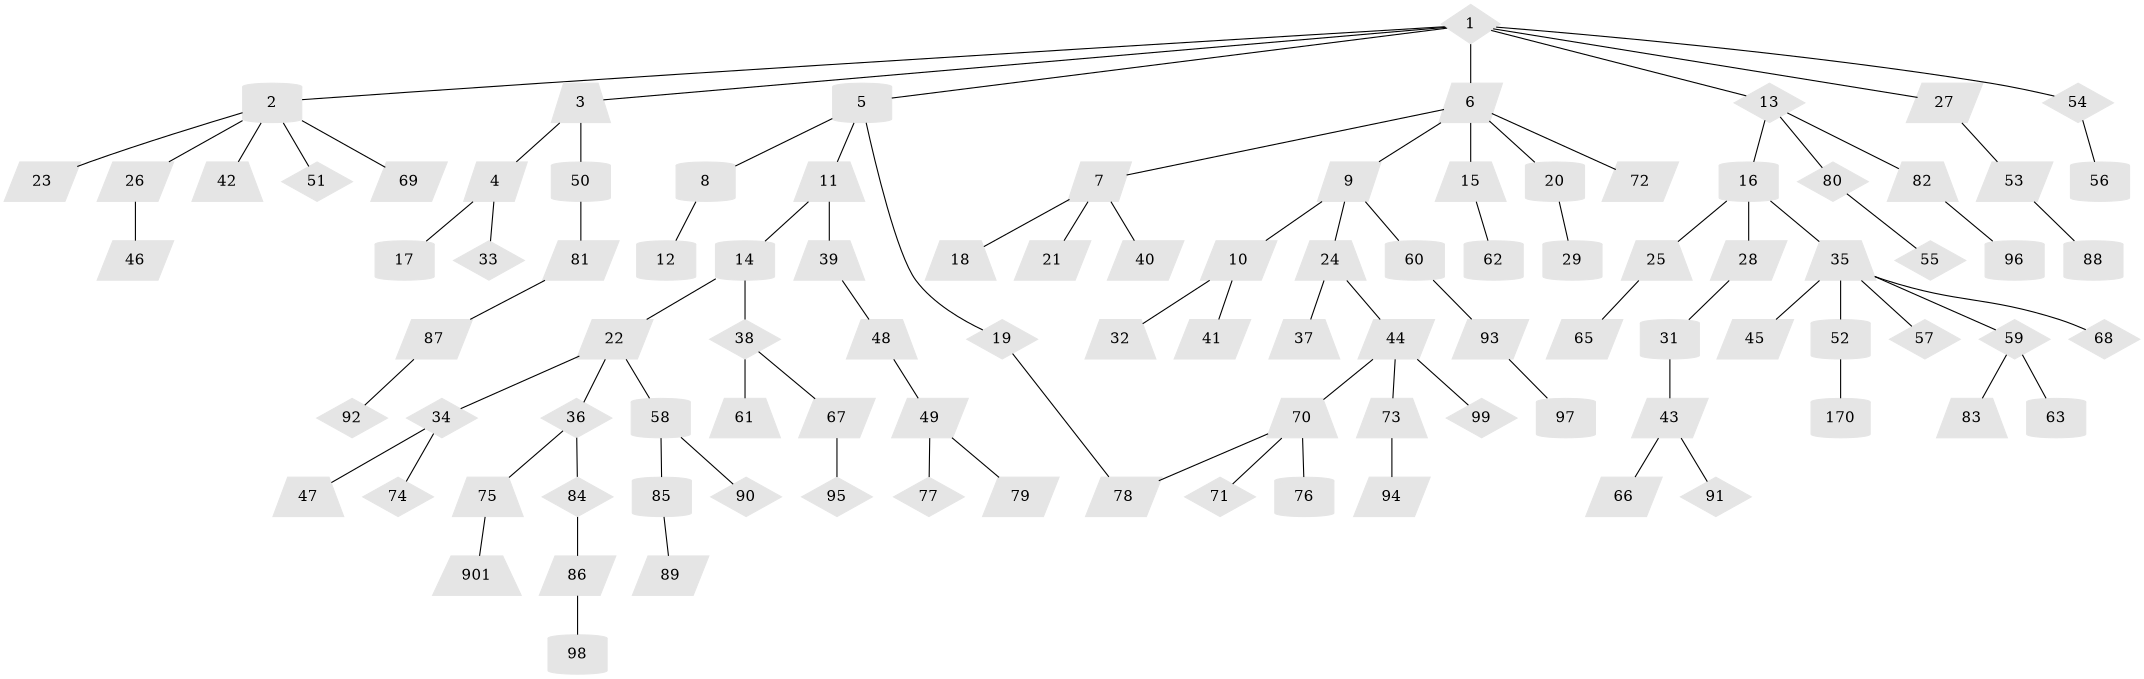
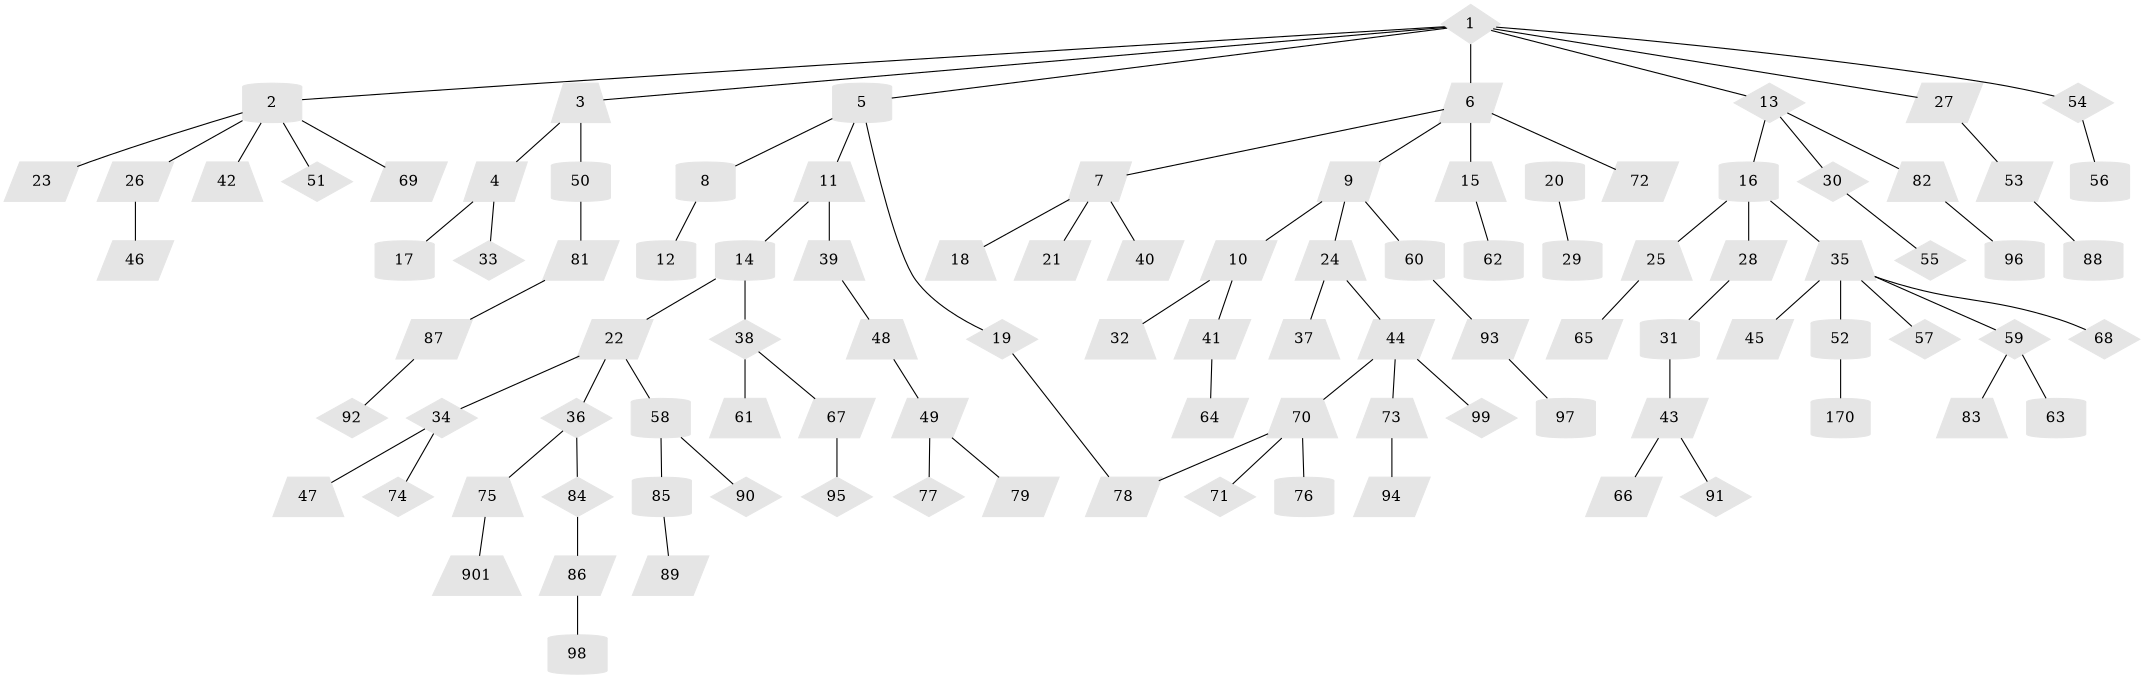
edge "6" -- "20": removed
node "80": label "80" -> "30"
node "64": added
